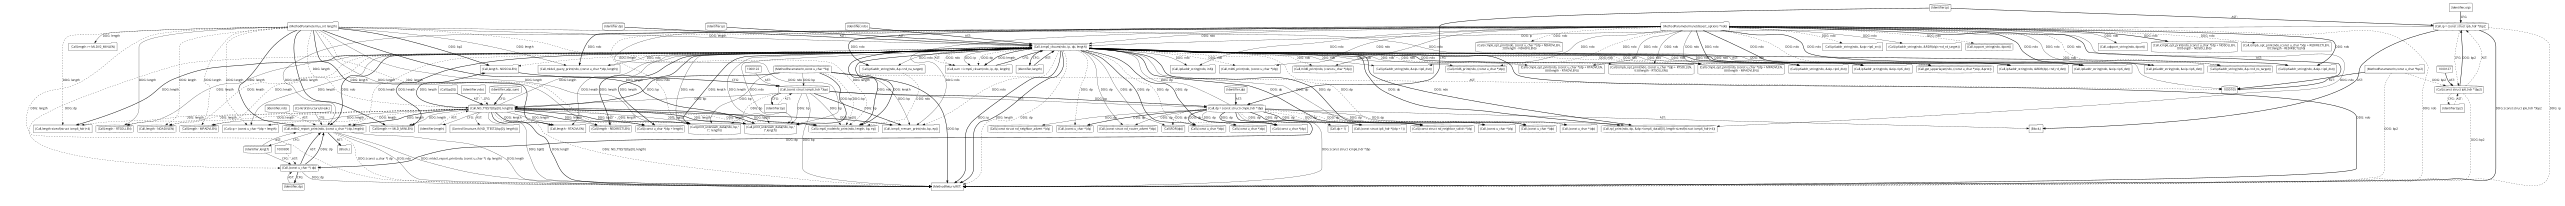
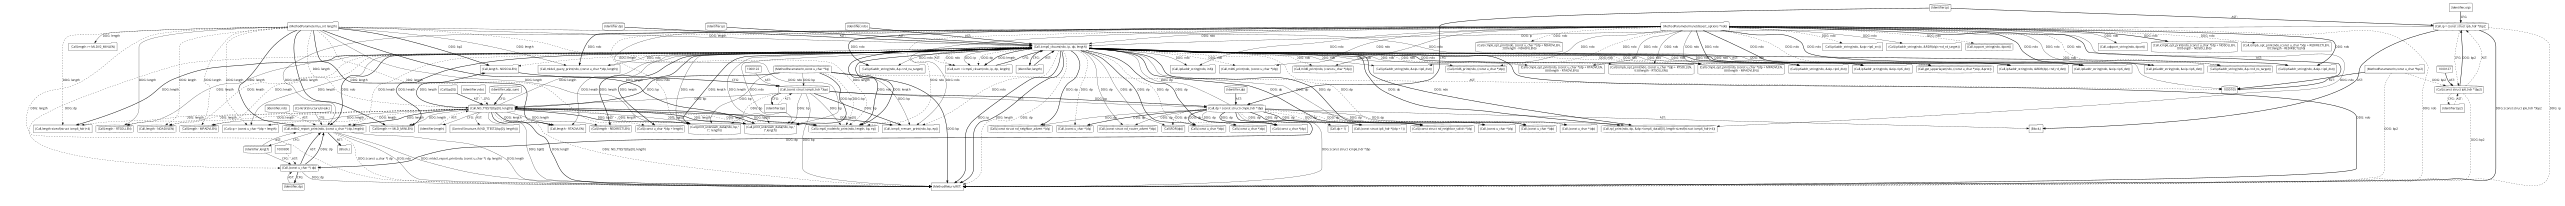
edge "(MethodParameterIn,u_int length)" -> "(Call,length - REDIRECTLEN)": removed, label "DDG: length"
edge "(Call,icmp6_cksum(ndo, ip, dp, length))" -> "(Call,(const struct nd_neighbor_advert *)dp)": added, label "DDG: dp"
edge "(Call,ip6addr_string(ndo, &p->nd_na_target))" -> "(Call,icmp6_nodeinfo_print(ndo, length, bp, ep))": now "(MethodParameterIn,netdissect_options *ndo)" -> "(Call,icmp6_nodeinfo_print(ndo, length, bp, ep))"
edge "(Call,ND_TTEST2(bp[0], length))" -> "(Call,(const u_char *)dp + length)": removed, label "DDG: length"
